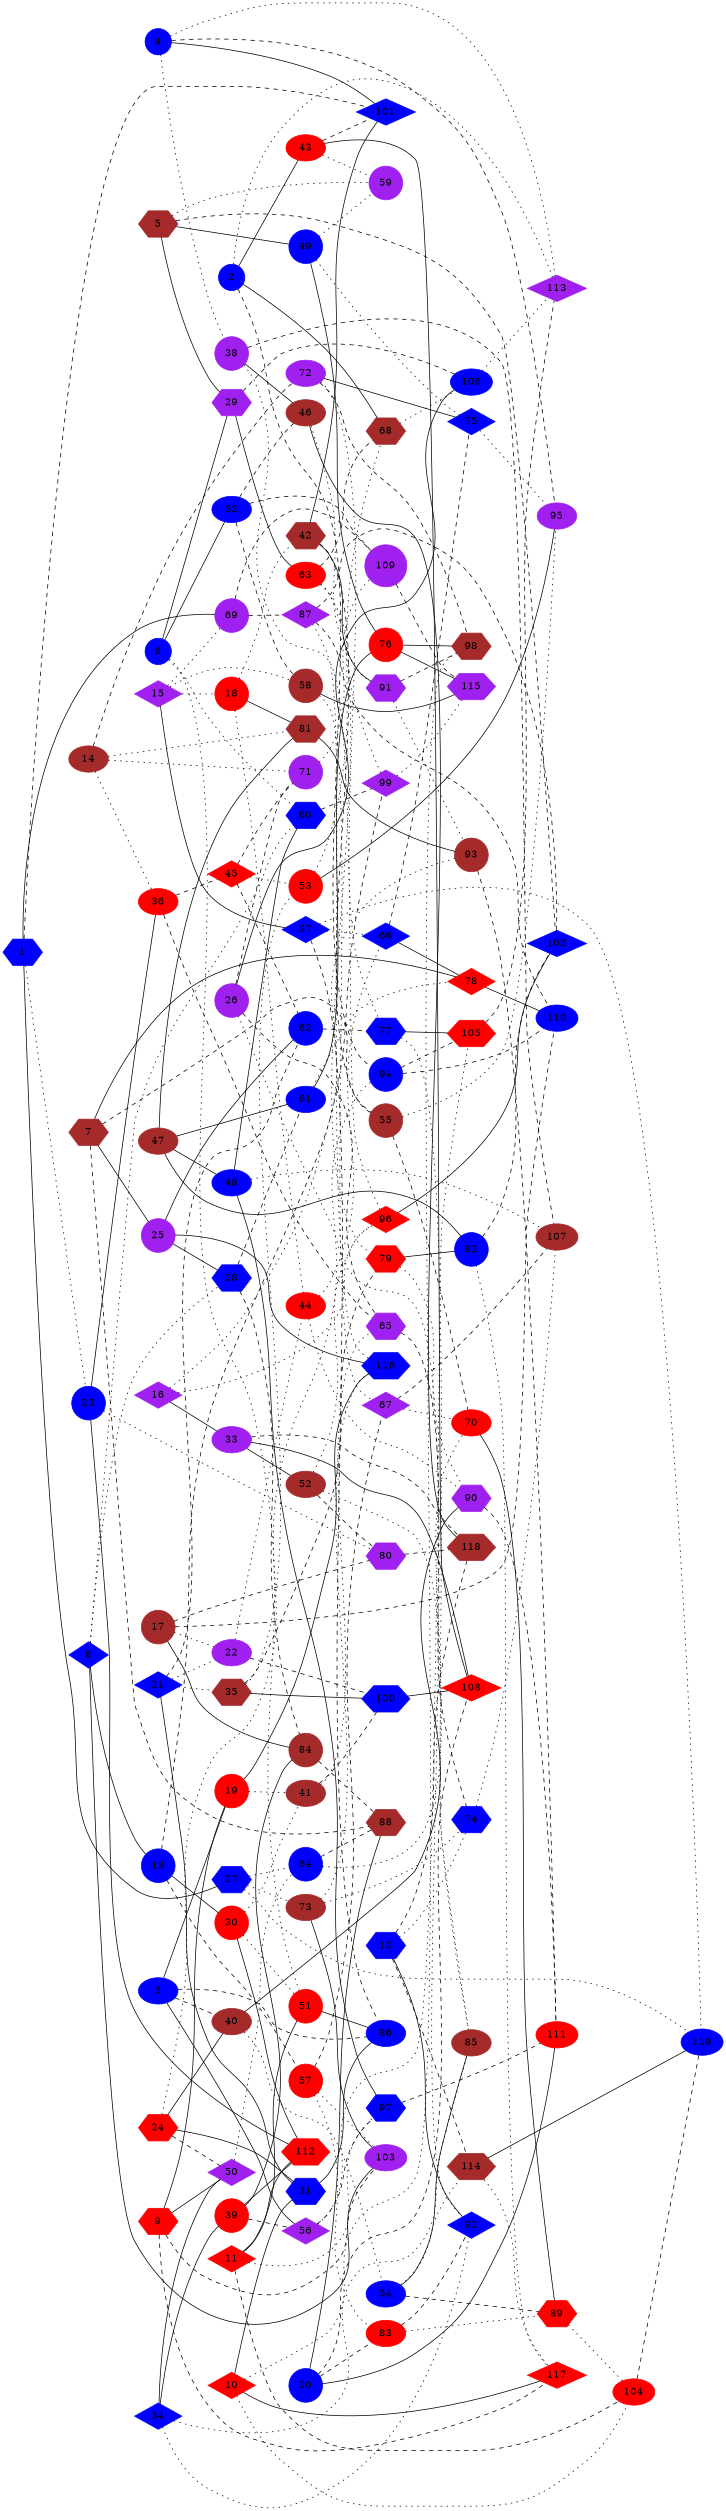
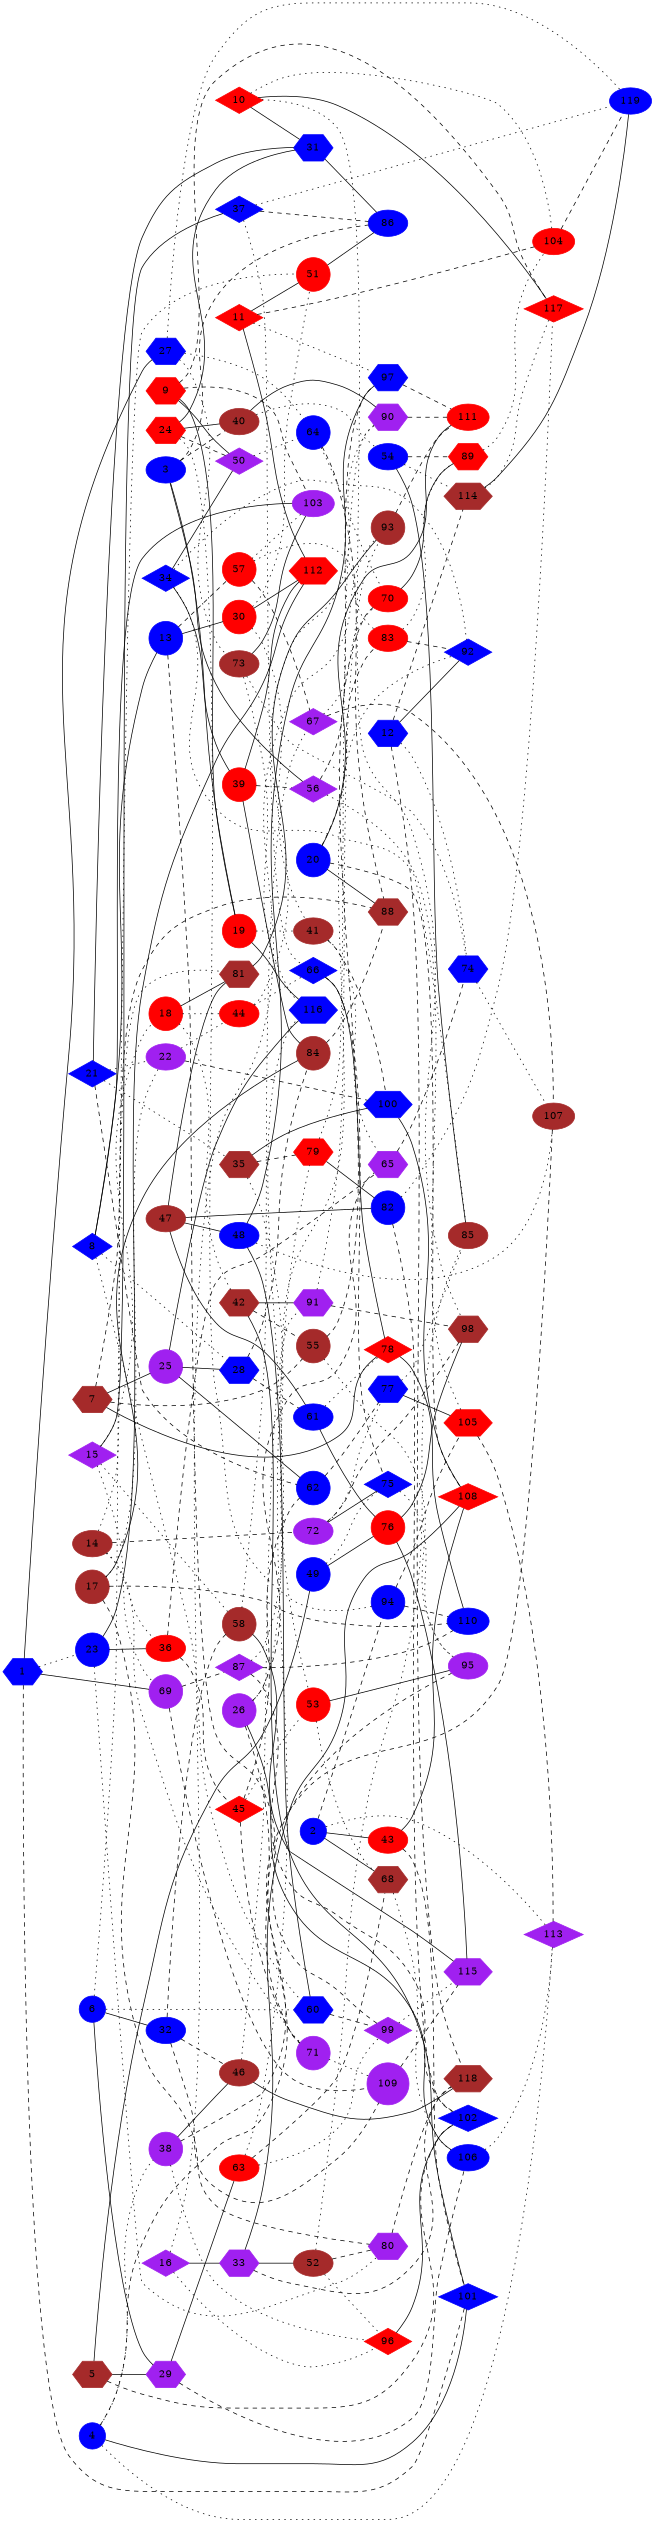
node "59": removed
node "33": shape ellipse -> hexagon
